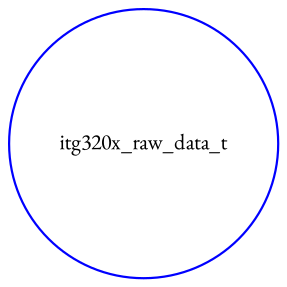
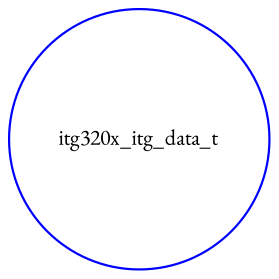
node "itg320x_raw_data_t": label "itg320x_raw_data_t" -> "itg320x_itg_data_t"
